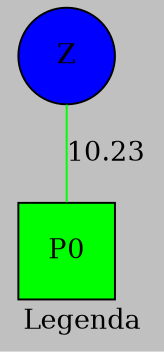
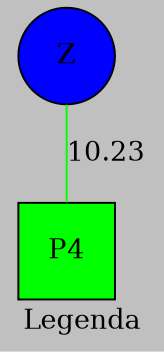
node "P0": label "P0" -> "P4"
